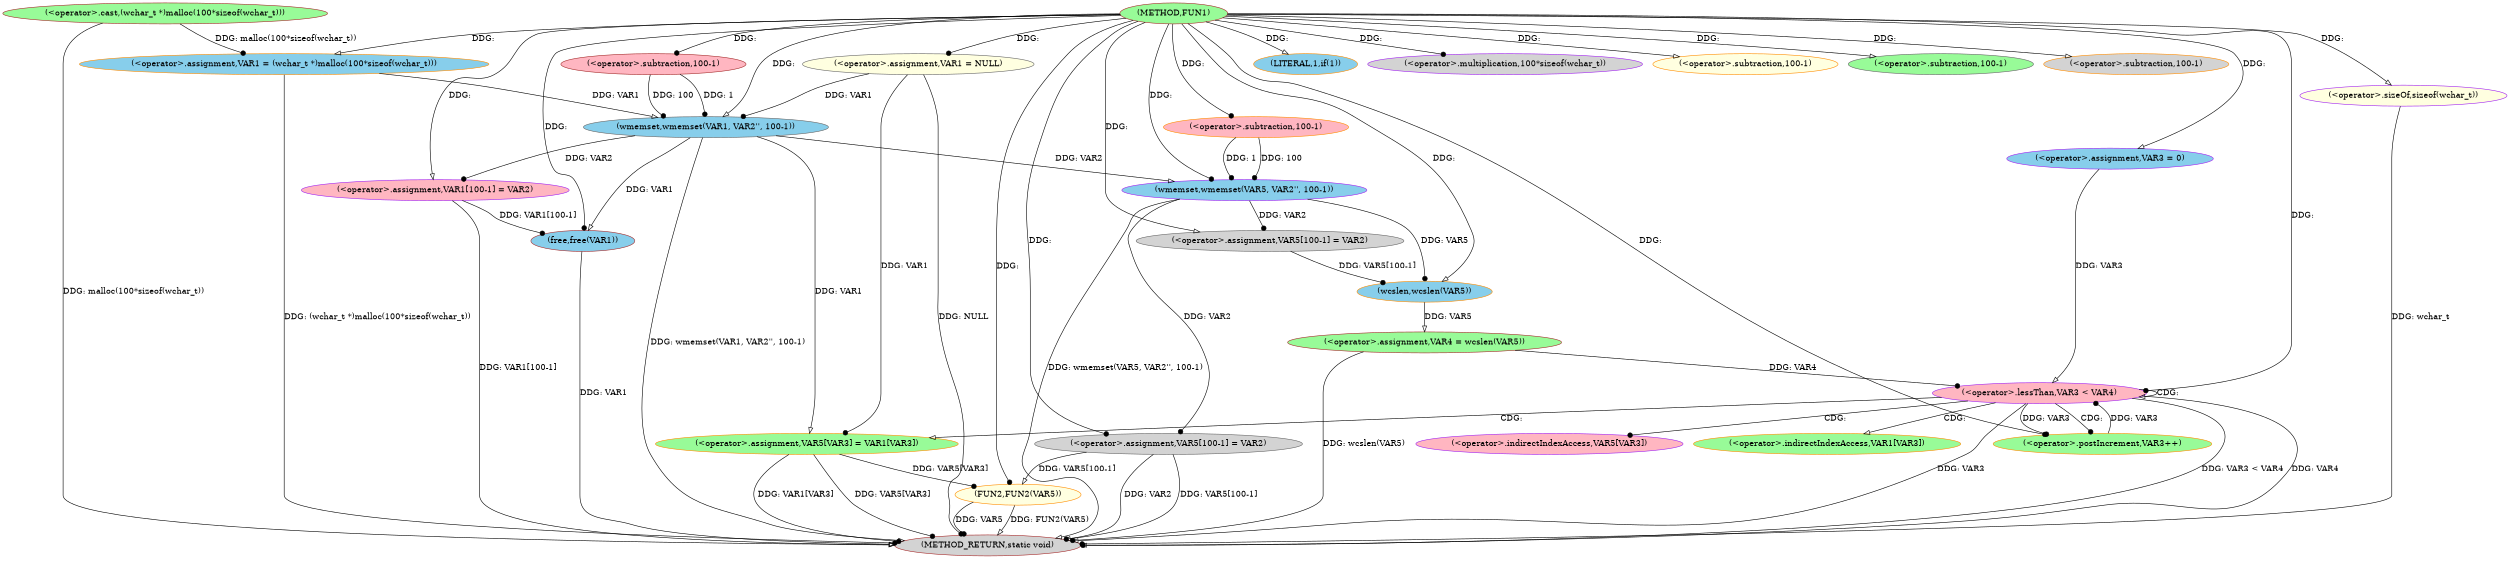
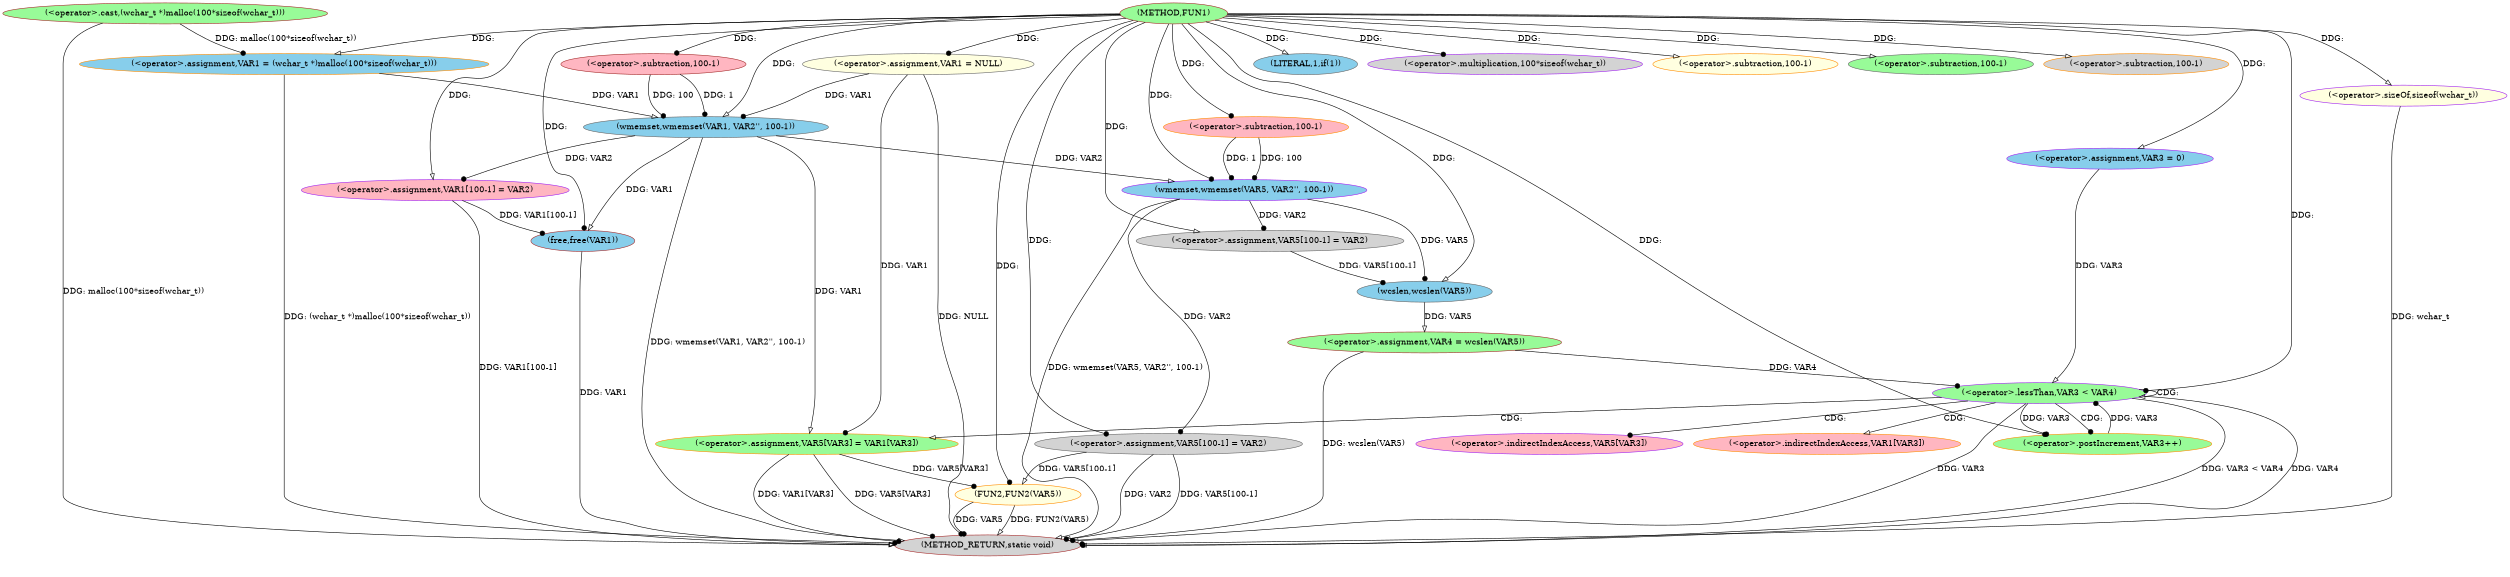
node "(LITERAL,1,if(1))": color darkorange -> gray40
node "(wcslen,wcslen(VAR5))": color darkorange -> gray40
node "(<operator>.lessThan,VAR3 < VAR4)": fillcolor lightpink -> palegreen
node "(<operator>.indirectIndexAccess,VAR1[VAR3])": fillcolor palegreen -> lightpink
